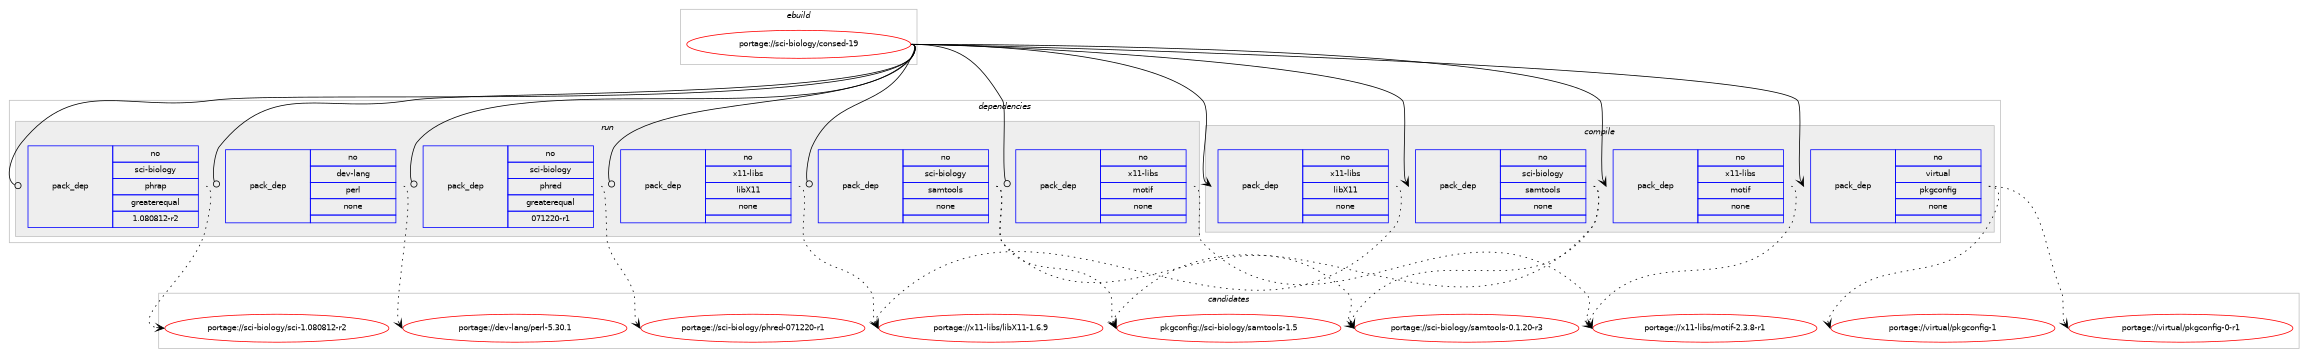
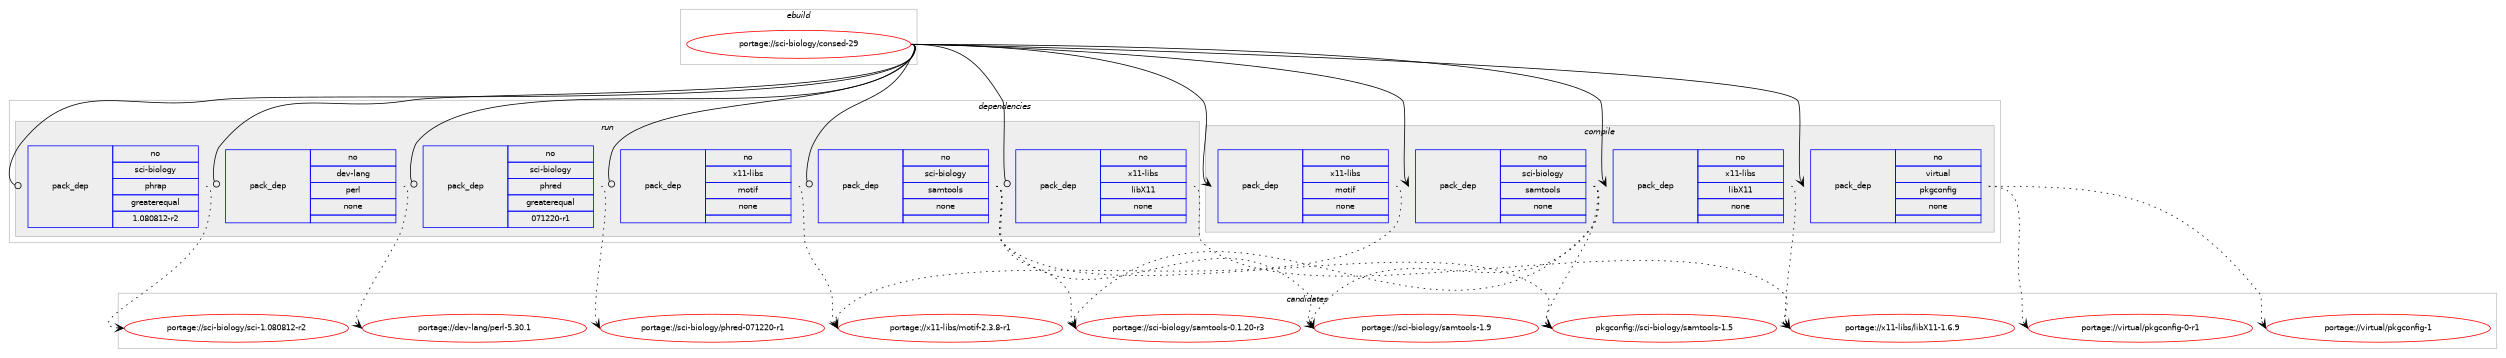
node "portage://sci-biology/consed-19": label "portage://sci-biology/consed-19" -> "portage://sci-biology/consed-29"
node "portage://sci-biology/samtools-1.9": added
